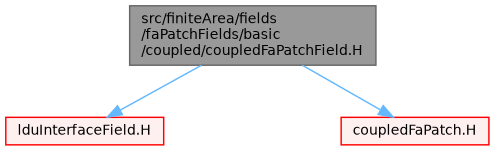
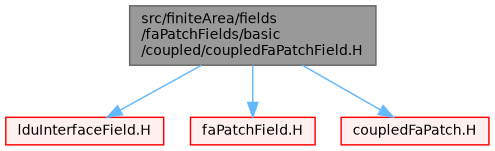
node "faPatchField.H": added
